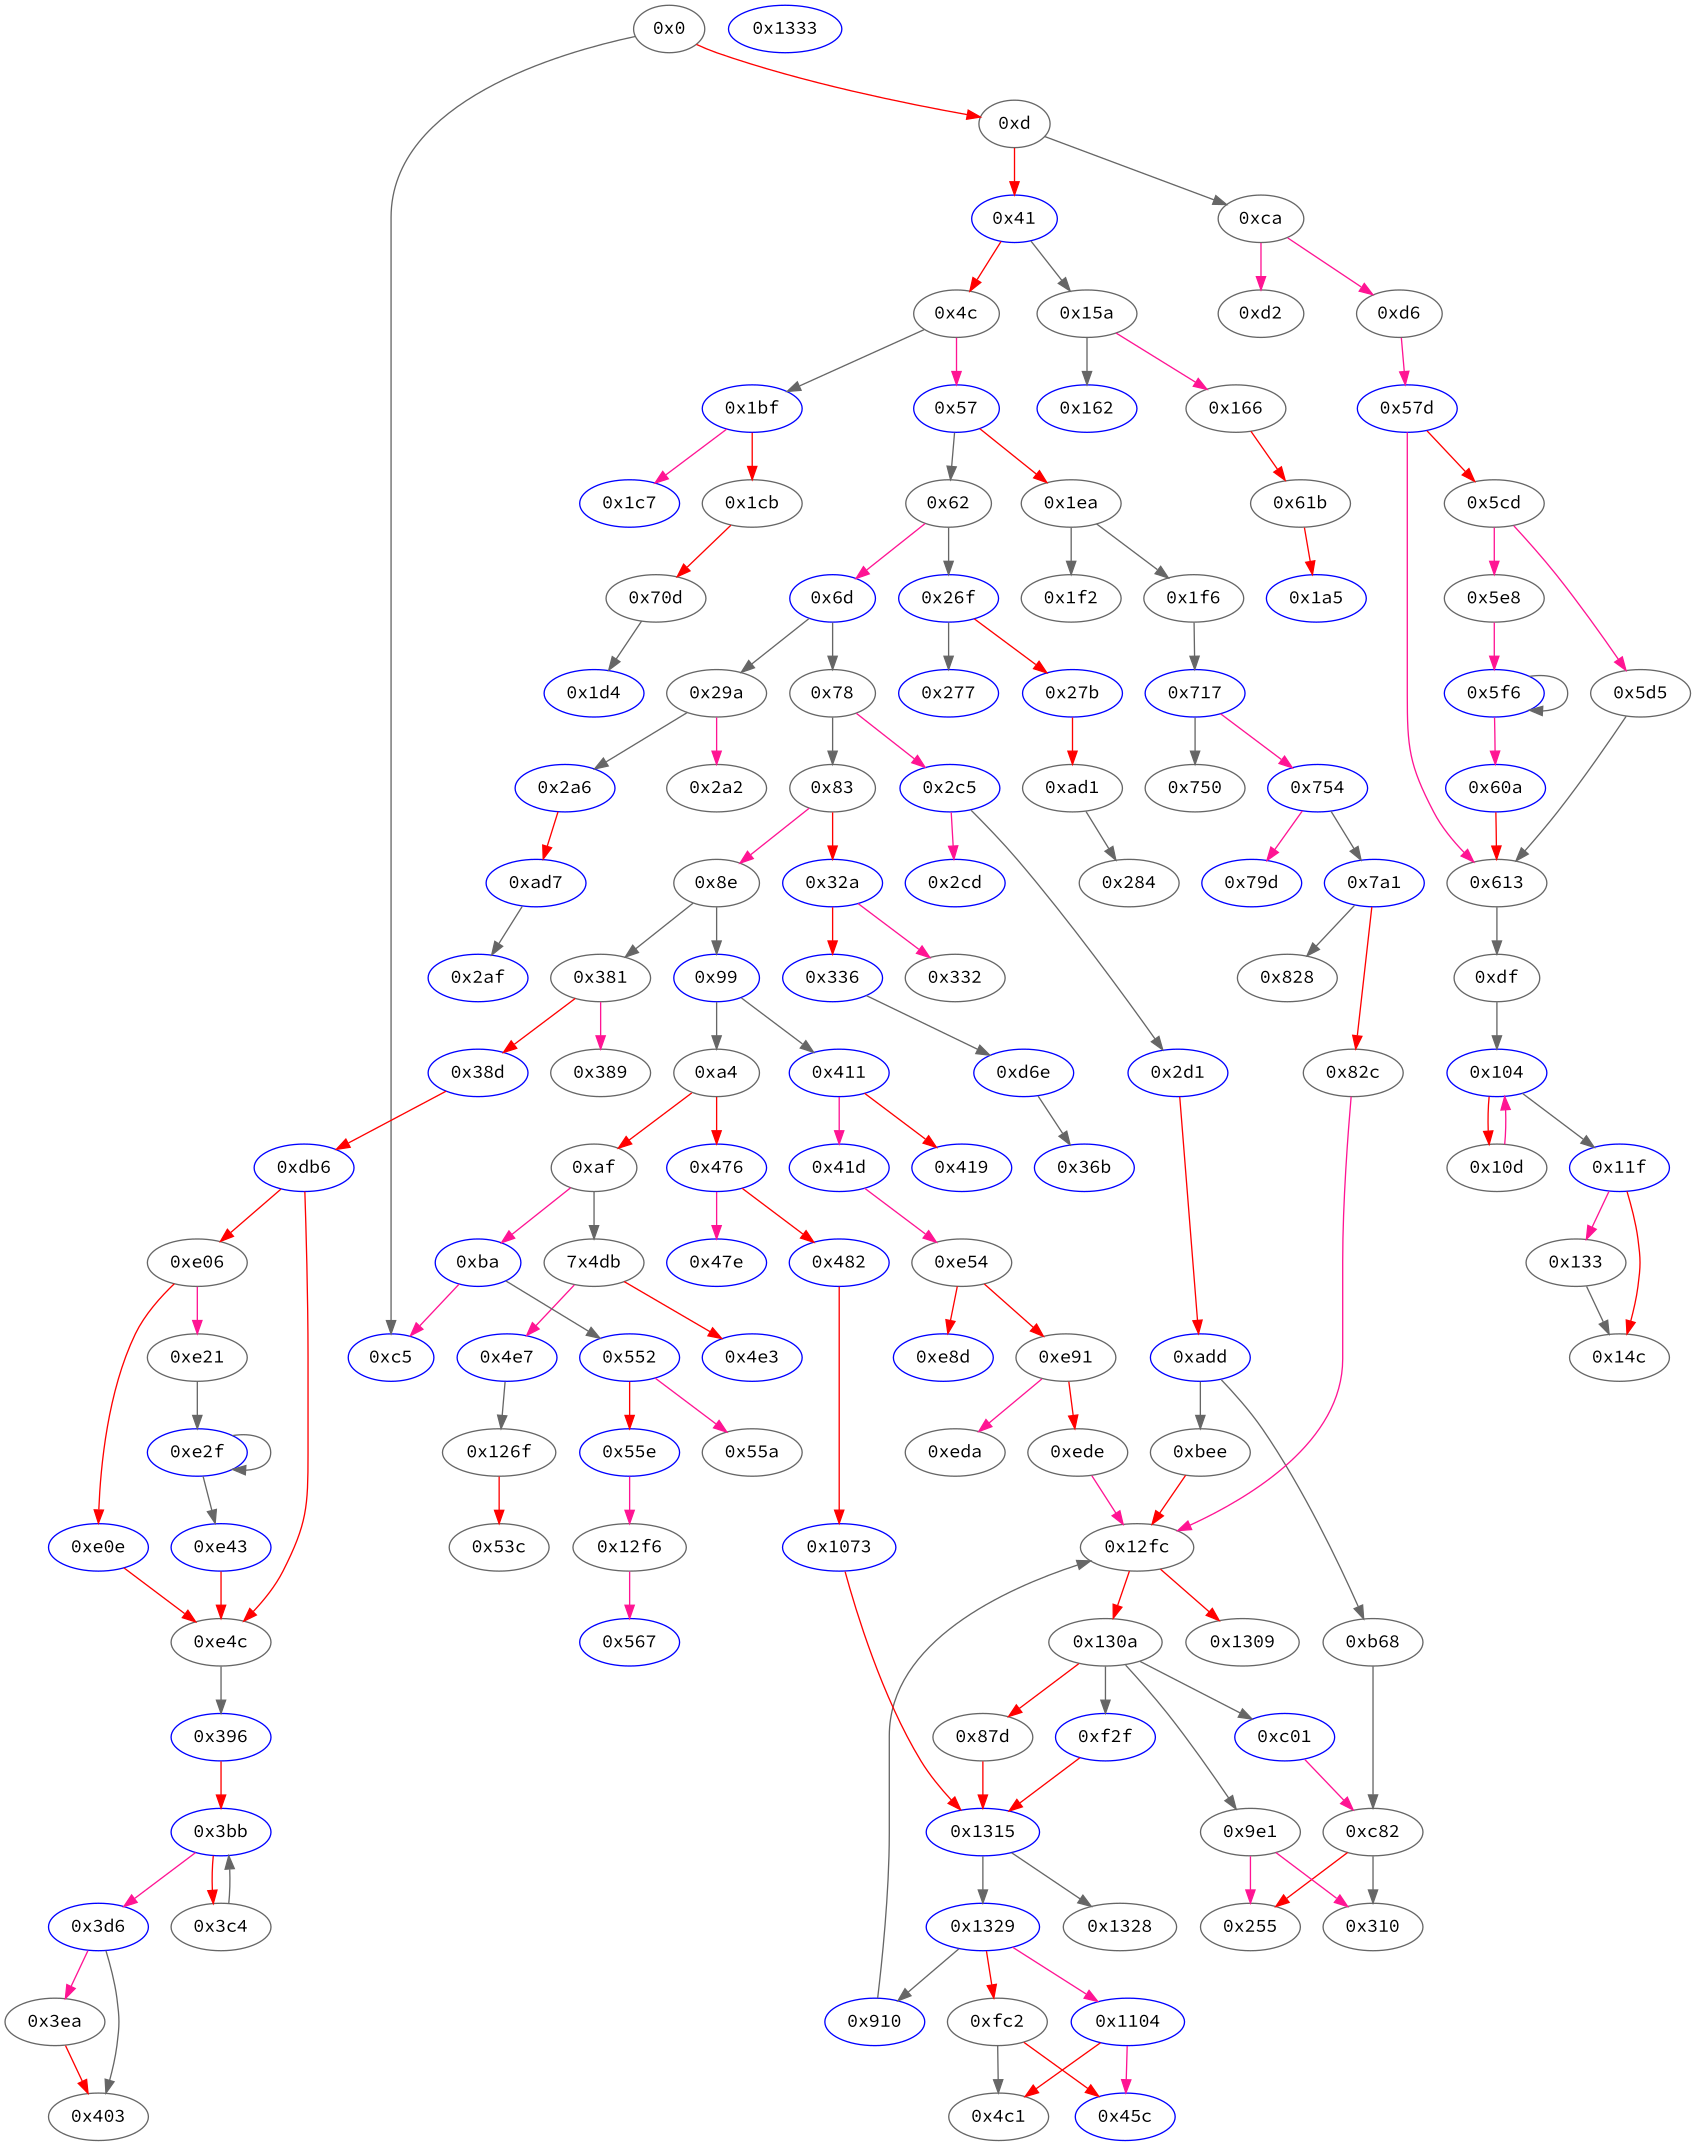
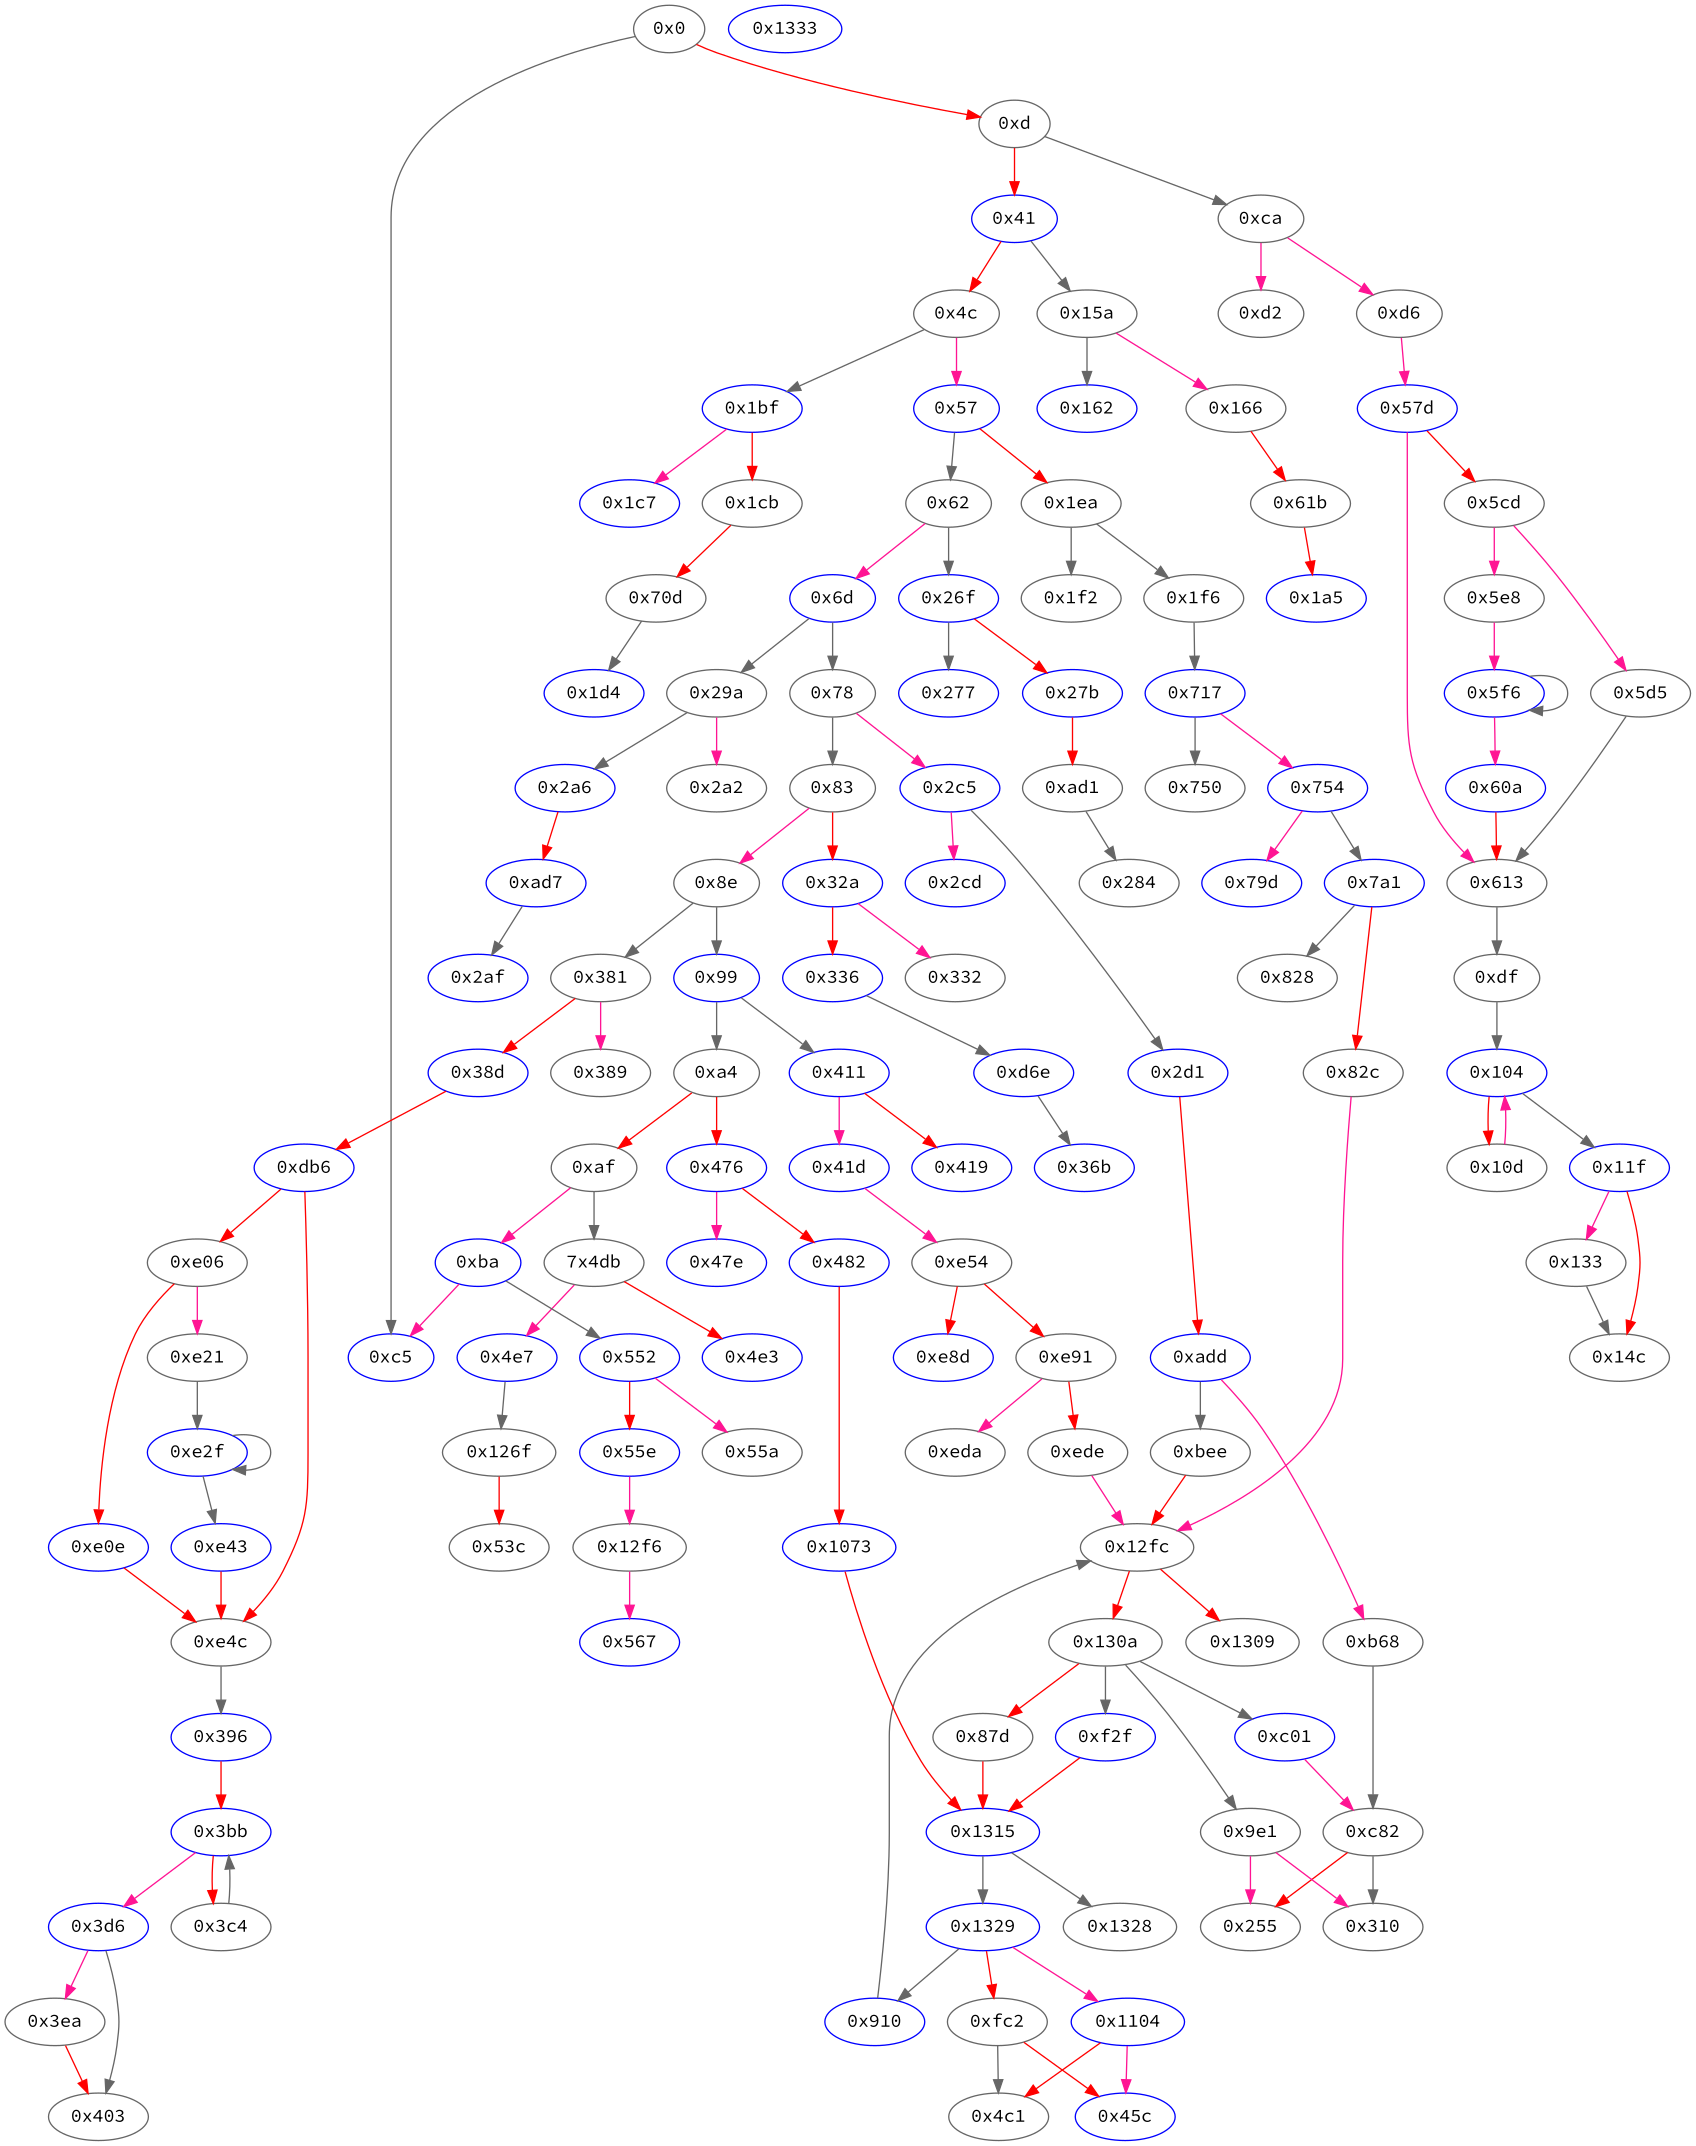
edge "0xadd" -> "0xb68": color gray40 -> deeppink
